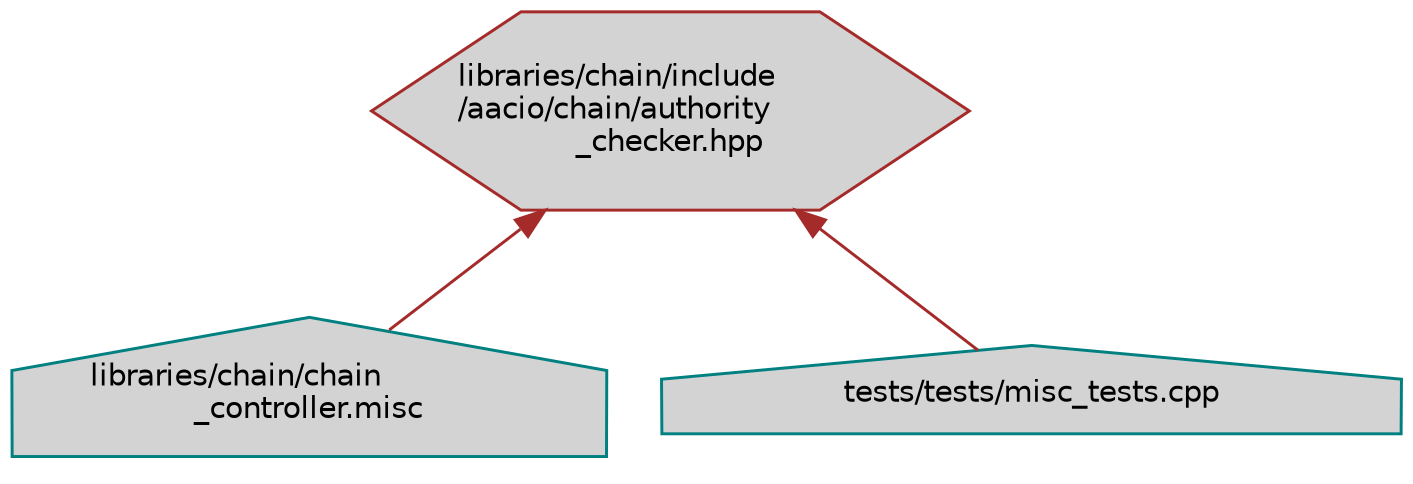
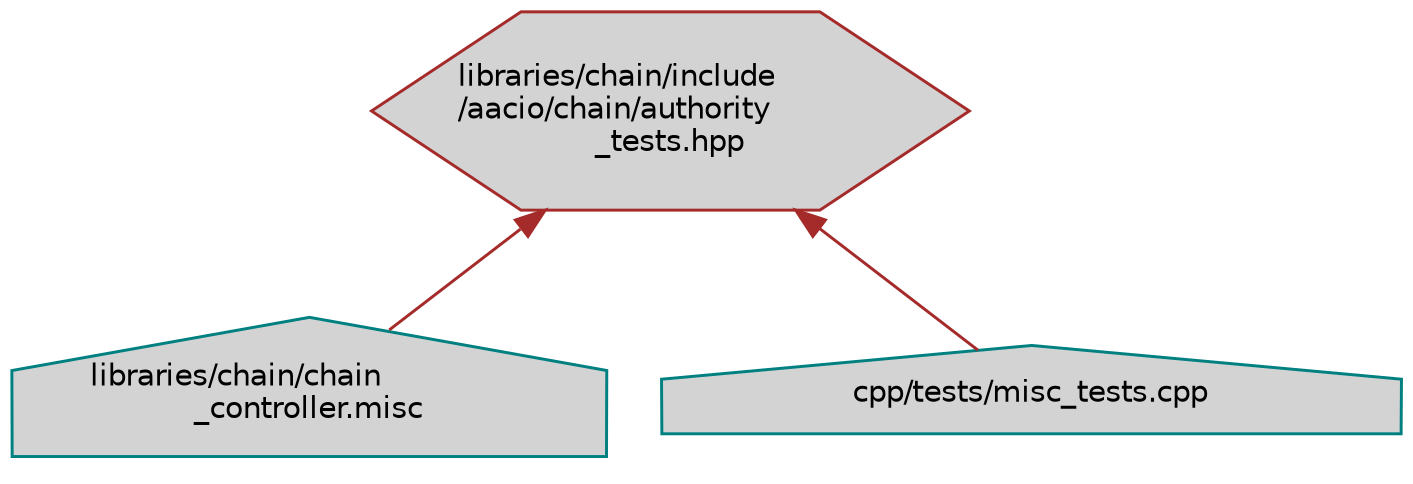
node "libraries/chain/include /aacio/chain/authority _checker.hpp": label "libraries/chain/include /aacio/chain/authority _checker.hpp" -> "libraries/chain/include /aacio/chain/authority _tests.hpp"
node "tests/tests/misc_tests.cpp": label "tests/tests/misc_tests.cpp" -> "cpp/tests/misc_tests.cpp"
